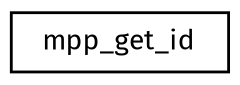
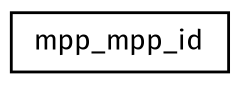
node "mpp_get_id": label "mpp_get_id" -> "mpp_mpp_id"
